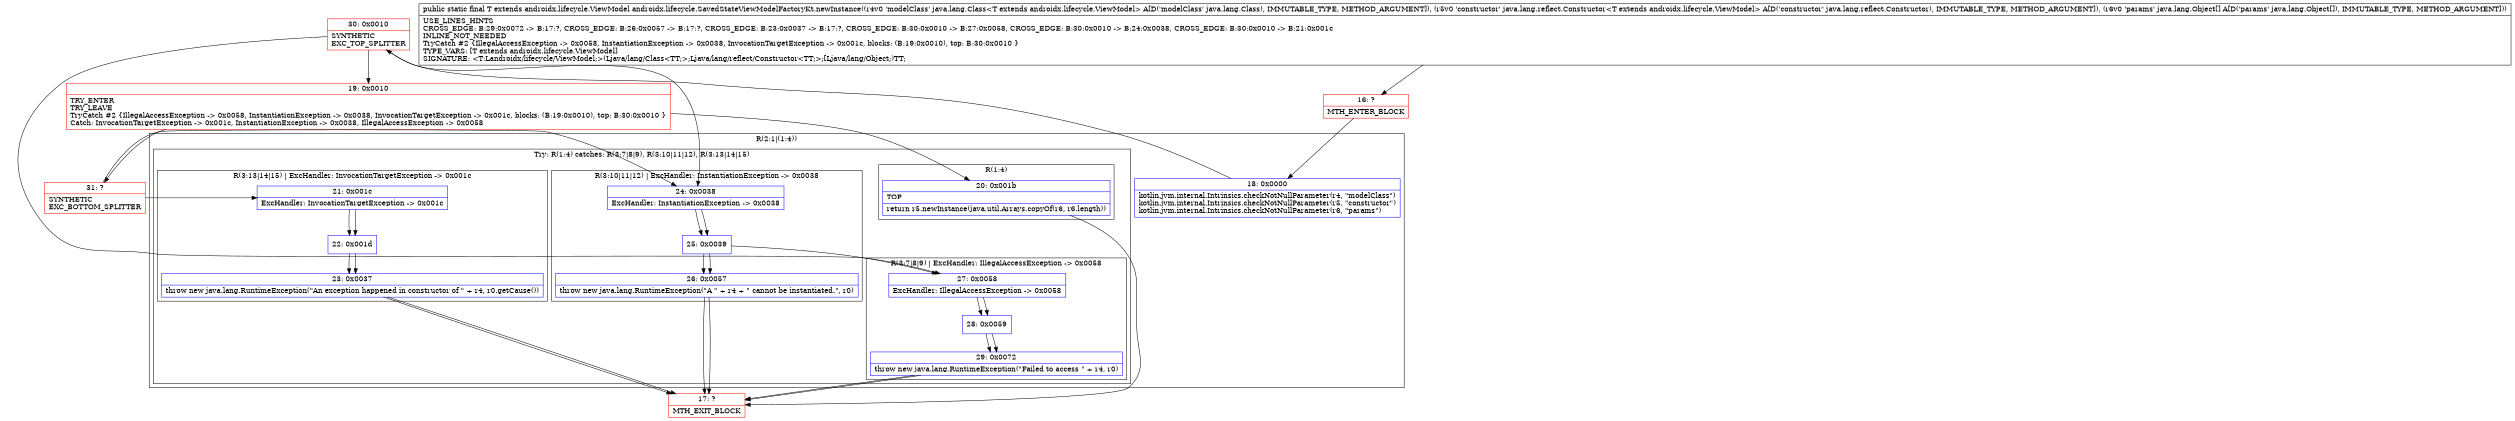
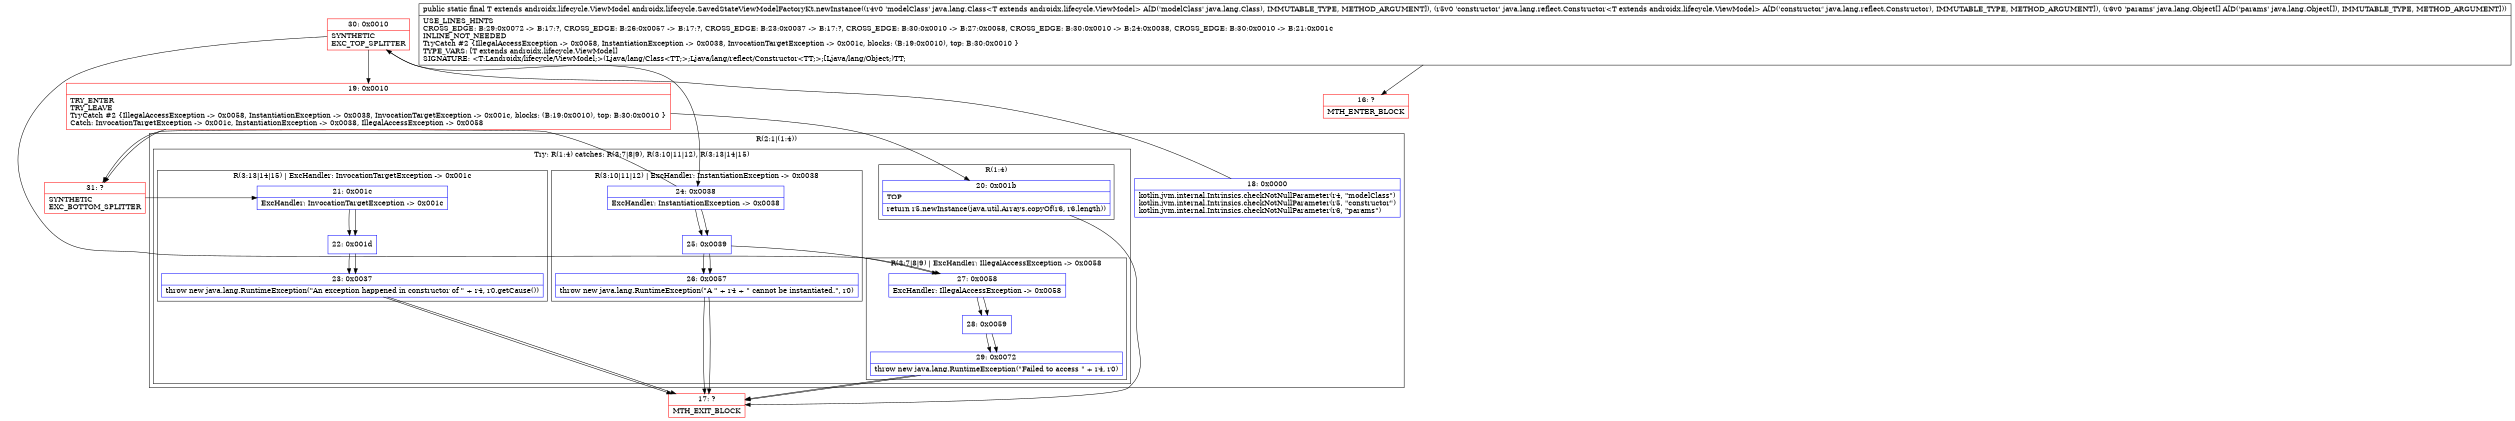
edge "31: ?" -> "24: 0x0038": reversed
edge "16: ?" -> "18: 0x0000": removed
